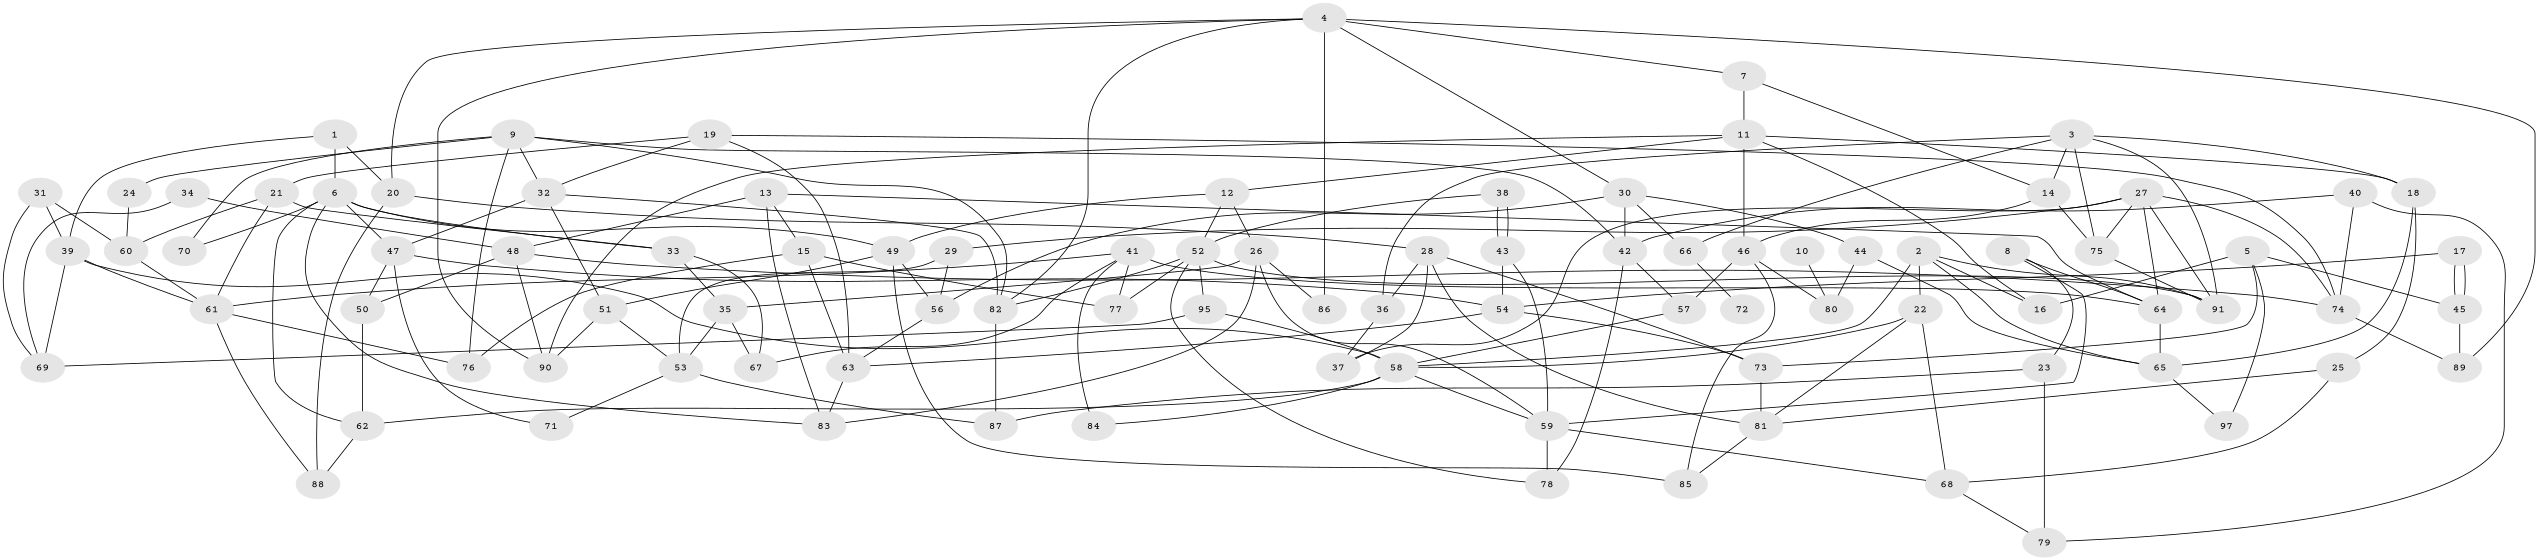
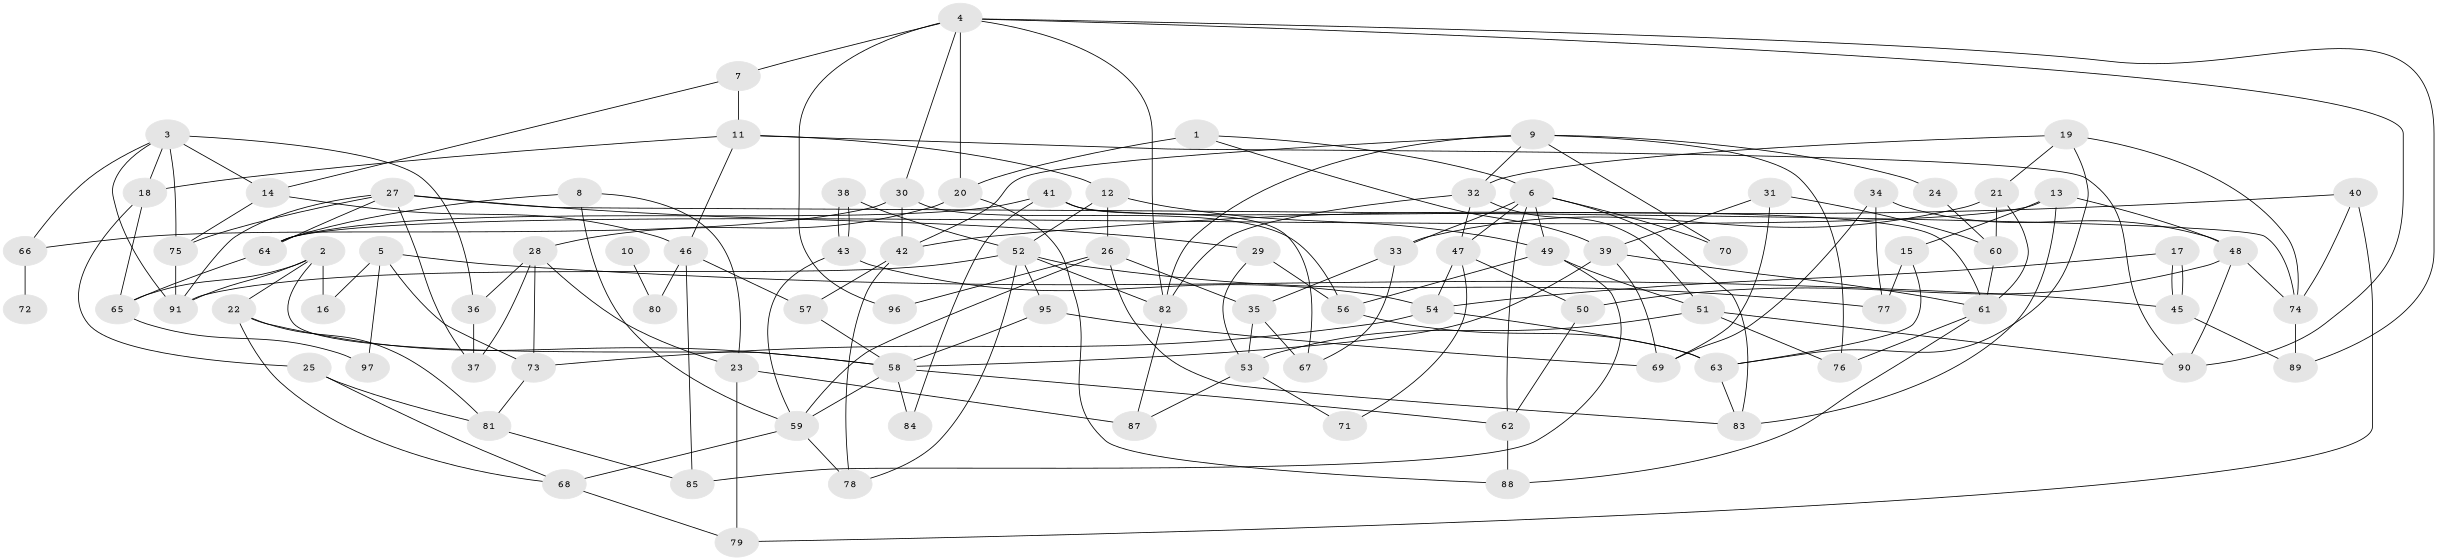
edge "11" -- "16": removed
node "44": removed
edge "15" -- "76": now "51" -- "76"
edge "41" -- "77": now "34" -- "77"
node "86": label "86" -> "96"
edge "28" -- "81": now "28" -- "23"
